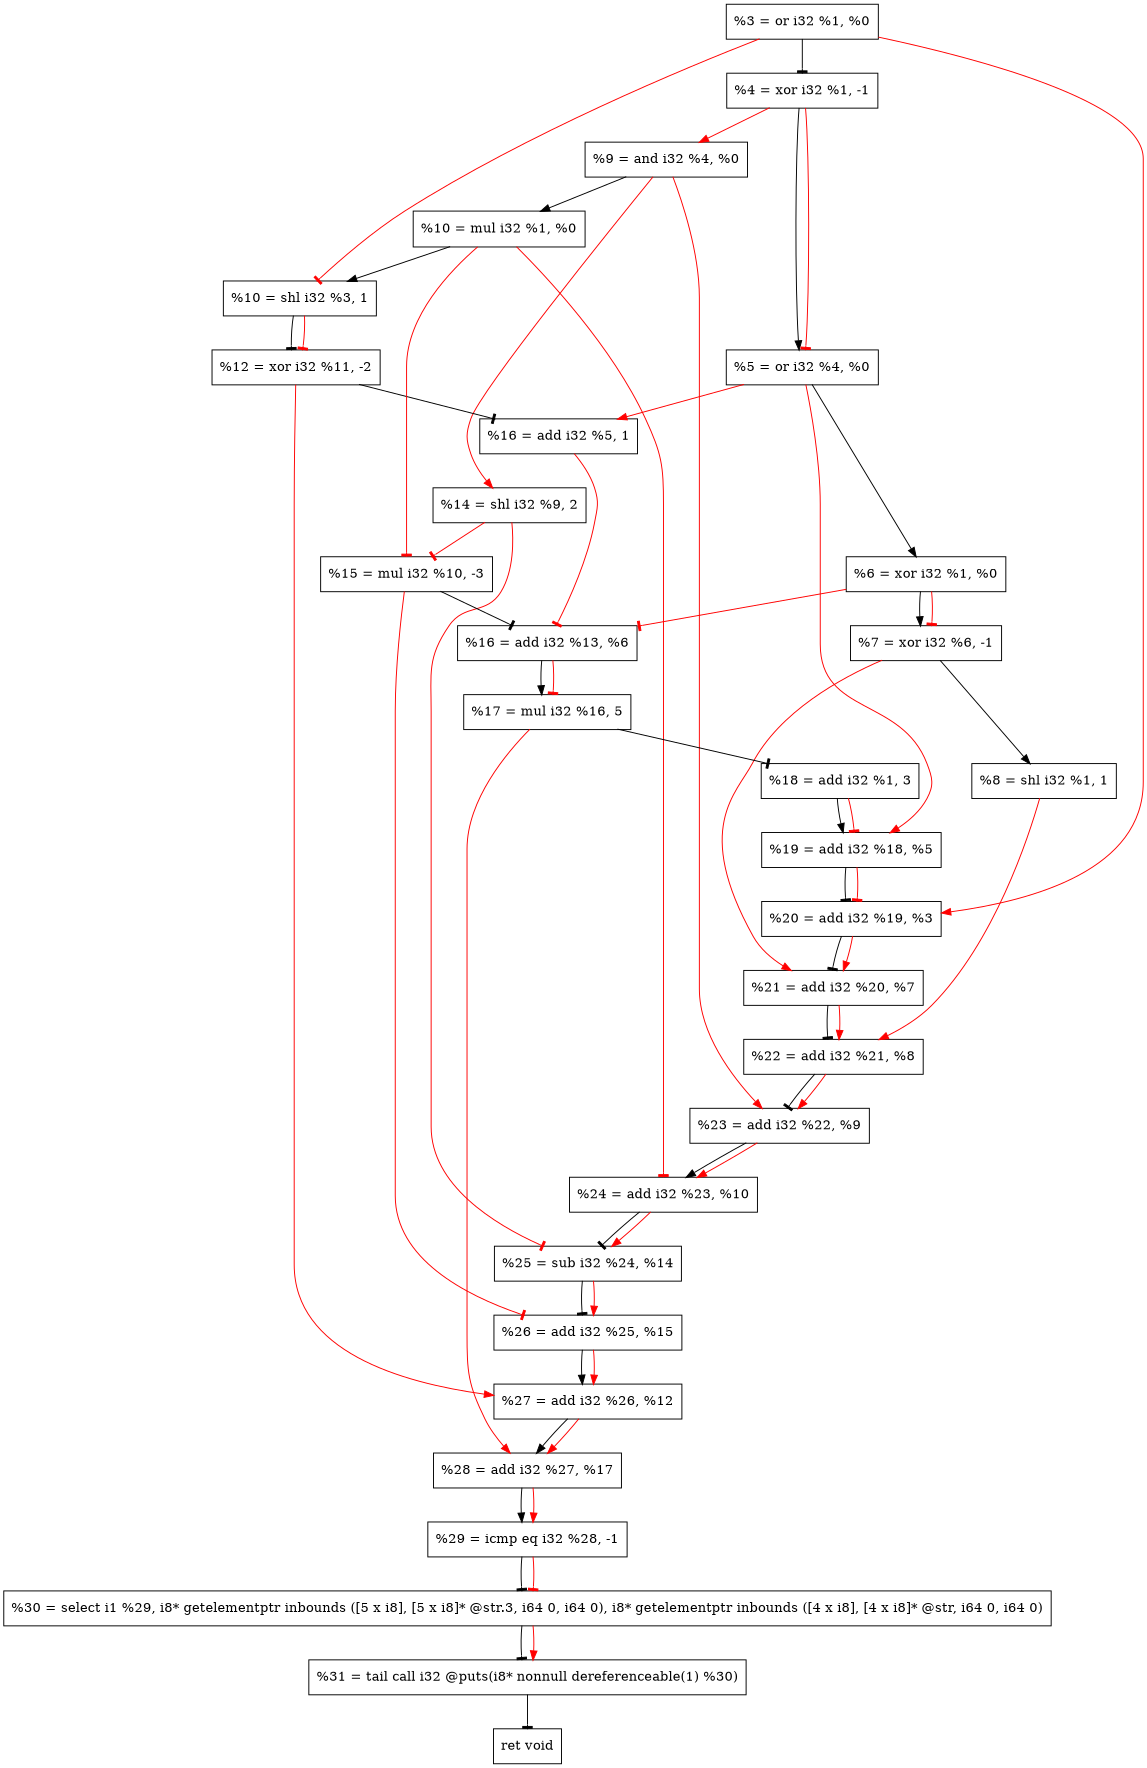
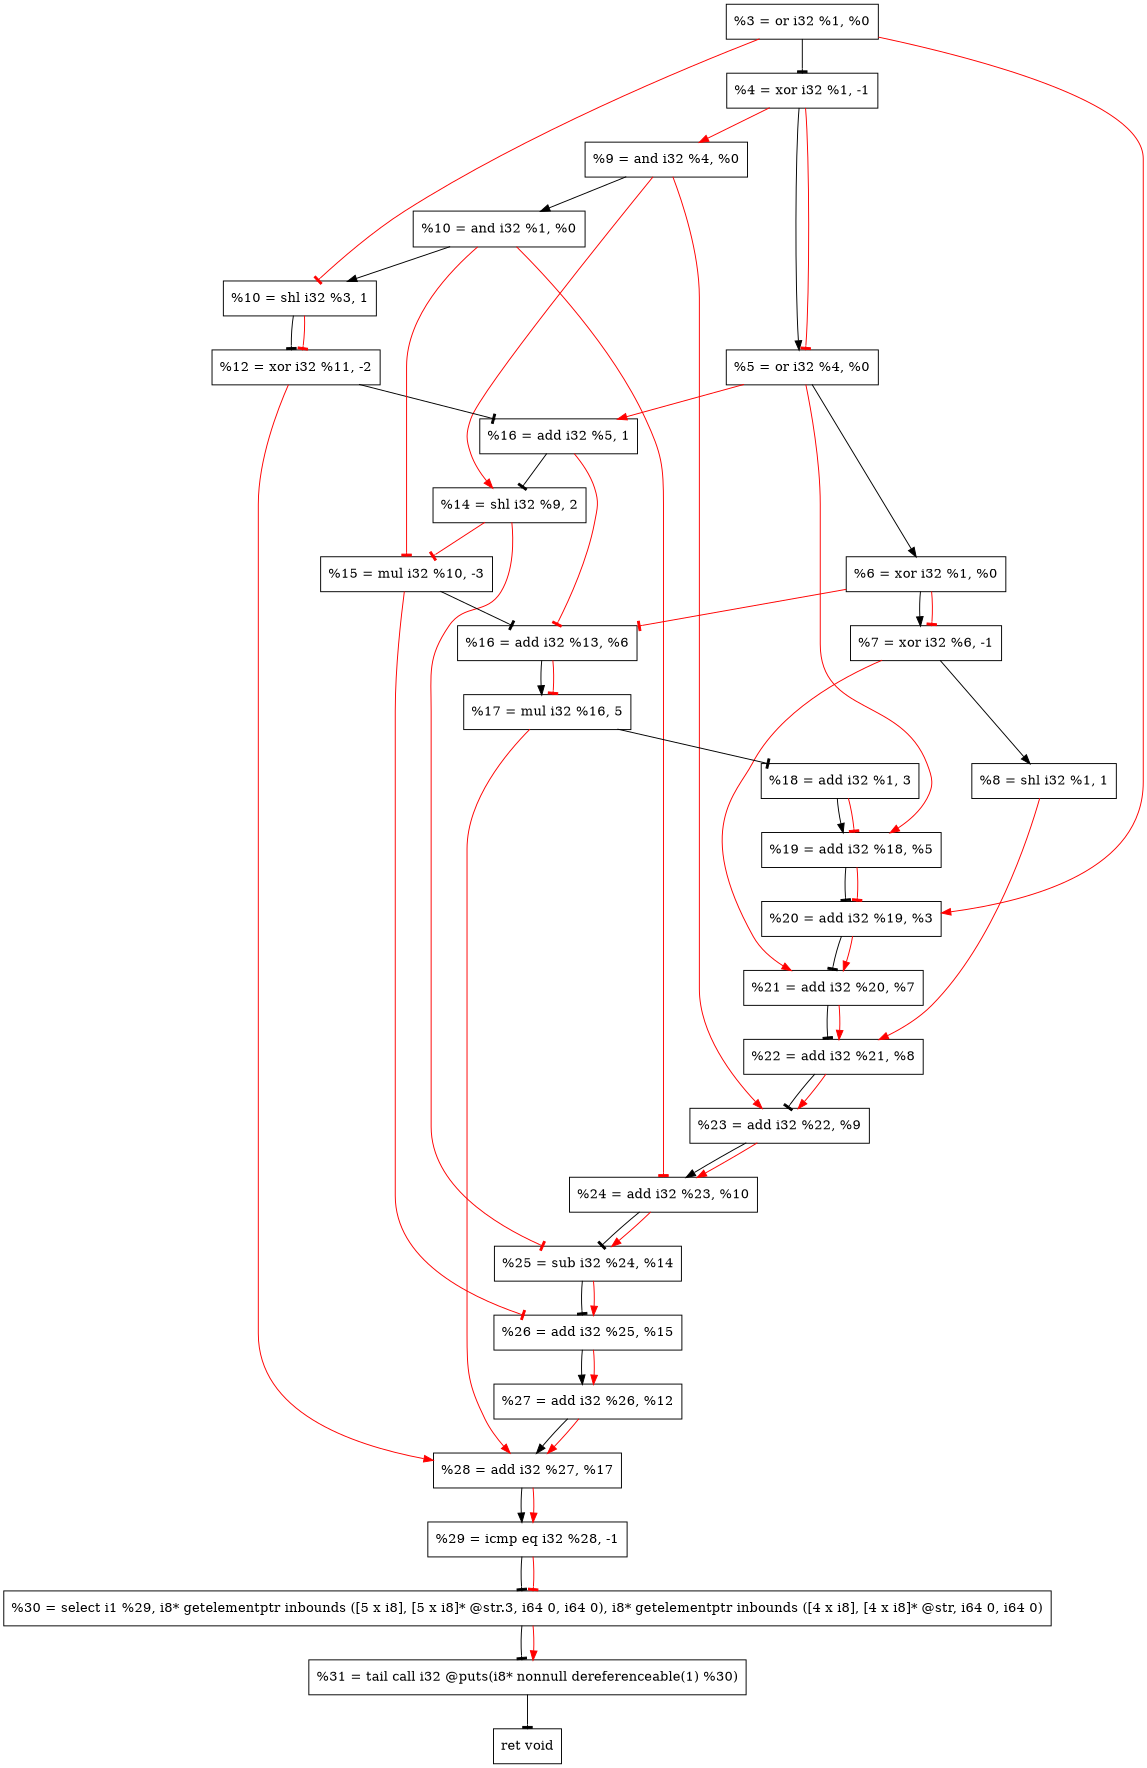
node "%10 = mul i32 %1, %0": label "%10 = mul i32 %1, %0" -> "%10 = and i32 %1, %0"
edge "%16 = add i32 %5, 1" -> "%14 = shl i32 %9, 2": added
edge "%12 = xor i32 %11, -2" -> "%27 = add i32 %26, %12": now "%12 = xor i32 %11, -2" -> "%28 = add i32 %27, %17"
